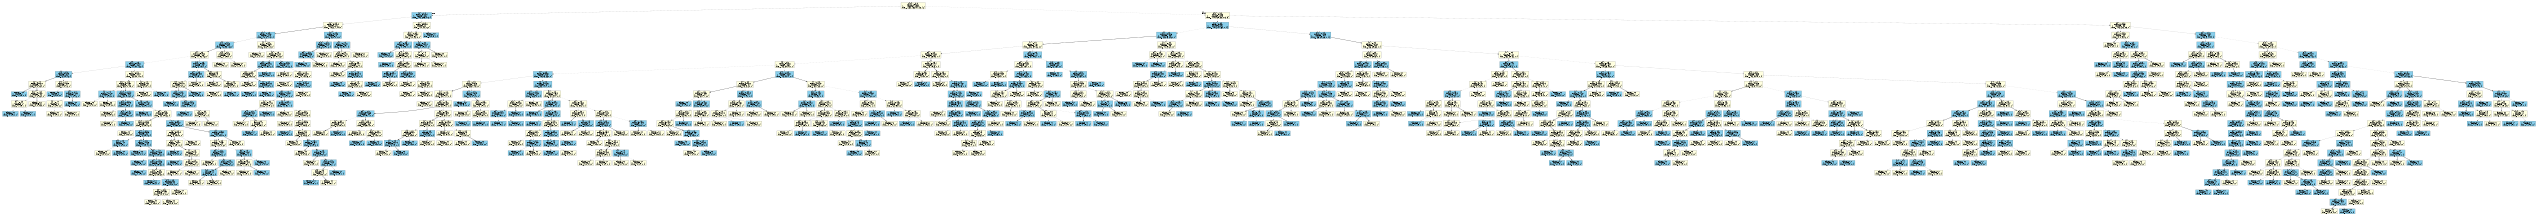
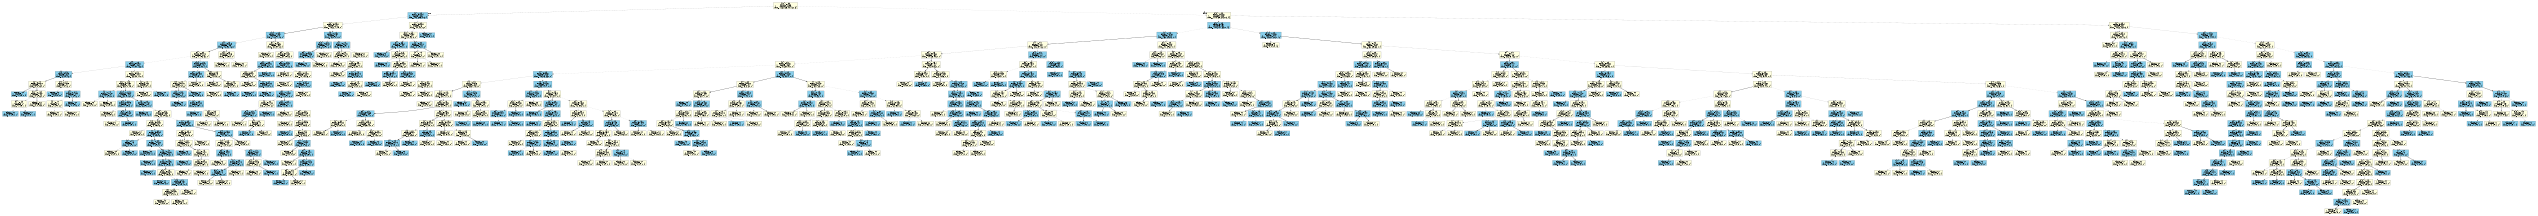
node "entropy = 0.0 samples = 46 value = [0, 0, 0, 0, 46]": added
